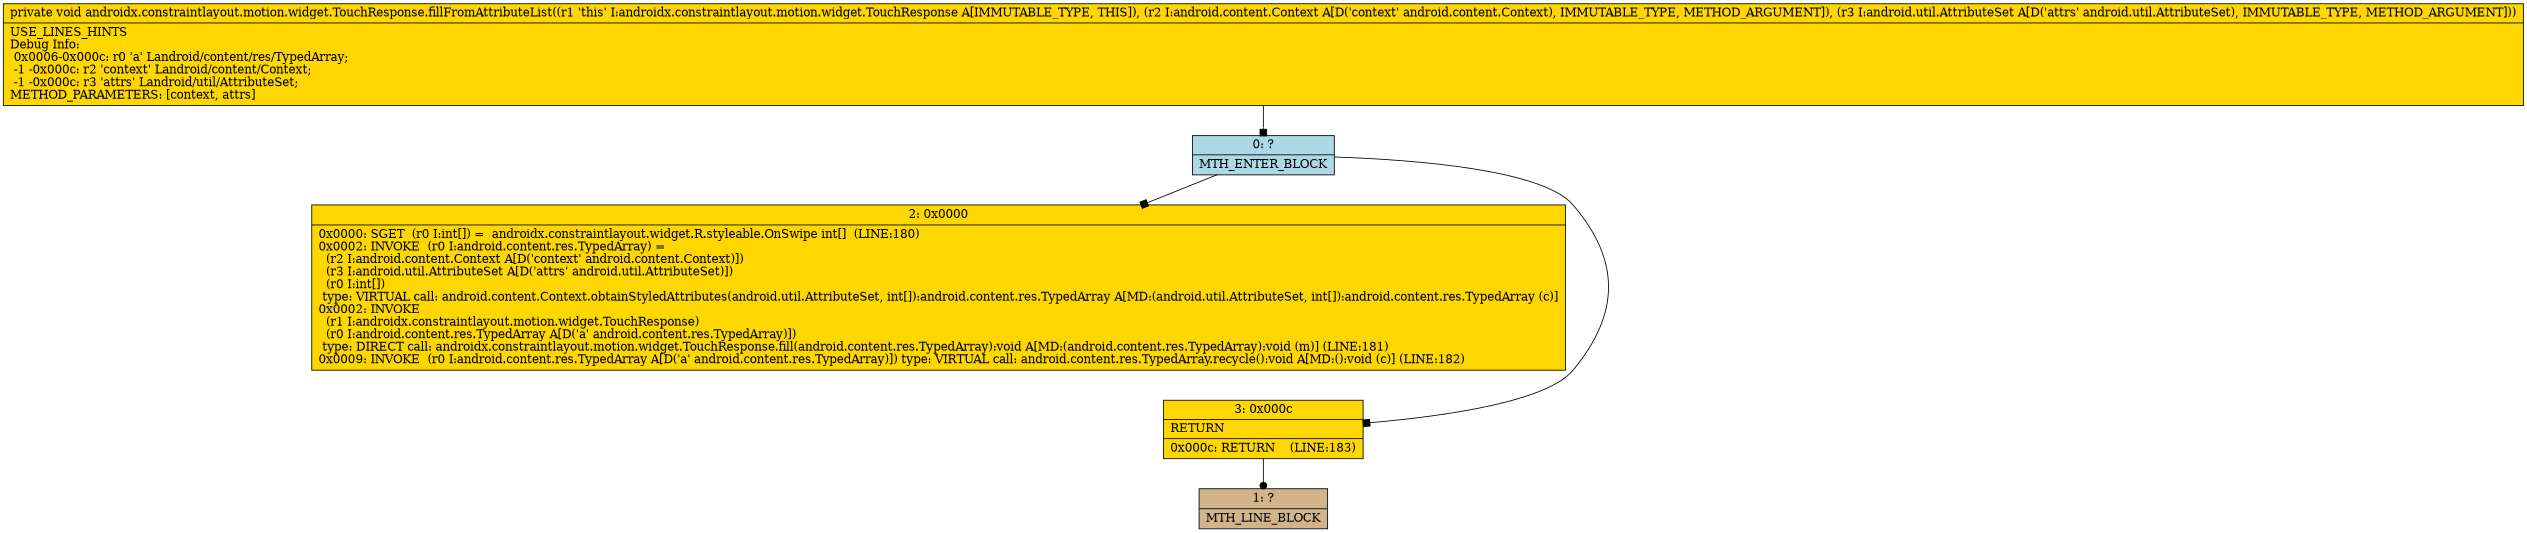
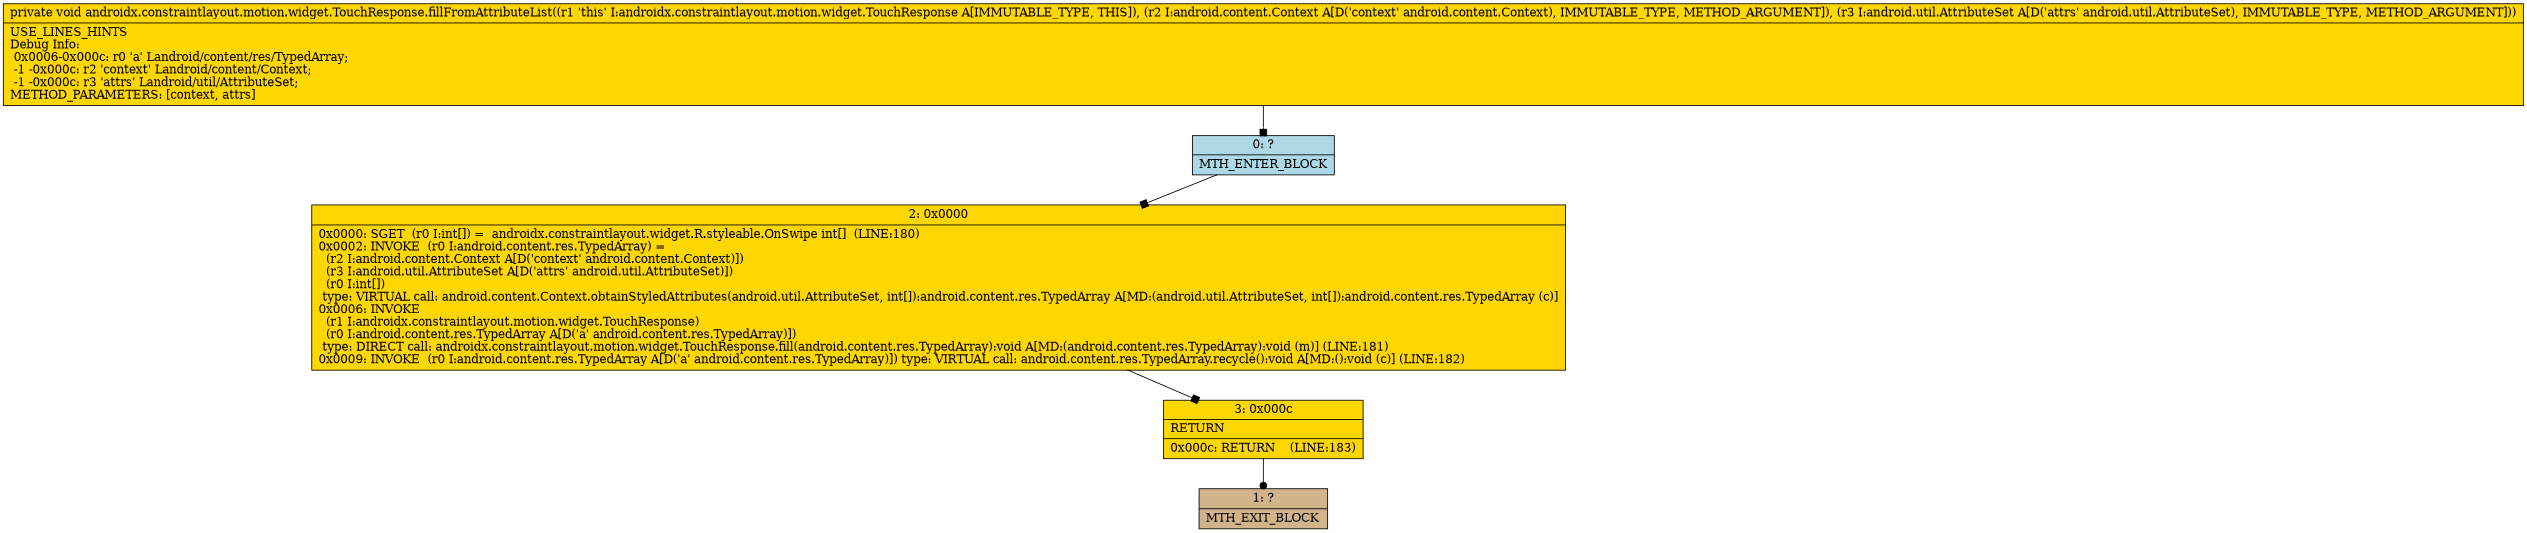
edge "0: ?" -> "3: 0x000c": now "2: 0x0000" -> "3: 0x000c"
node "2: 0x0000": text "0x0002: INVOKE" -> "0x0006: INVOKE"
node "1: ?": text "MTH_LINE_BLOCK" -> "MTH_EXIT_BLOCK"
